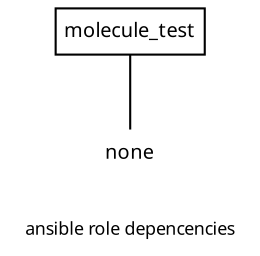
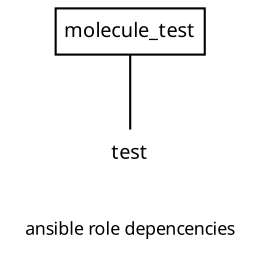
node "none": label "none" -> "test"
